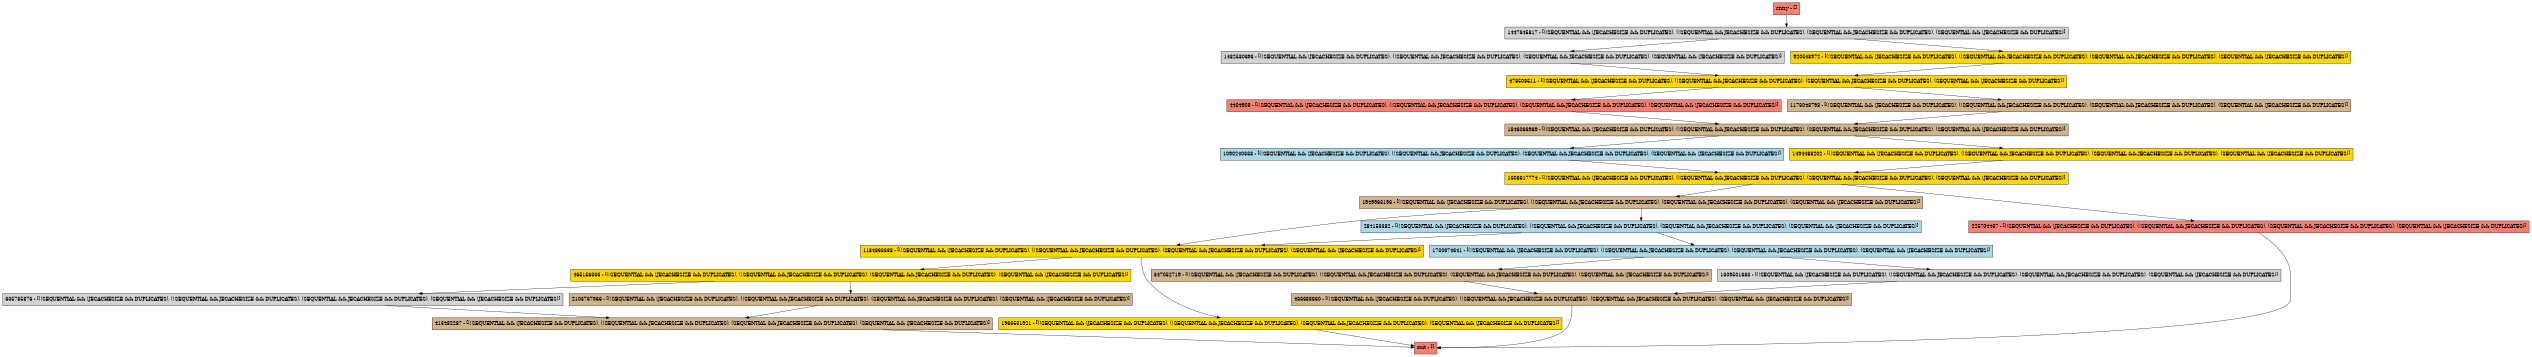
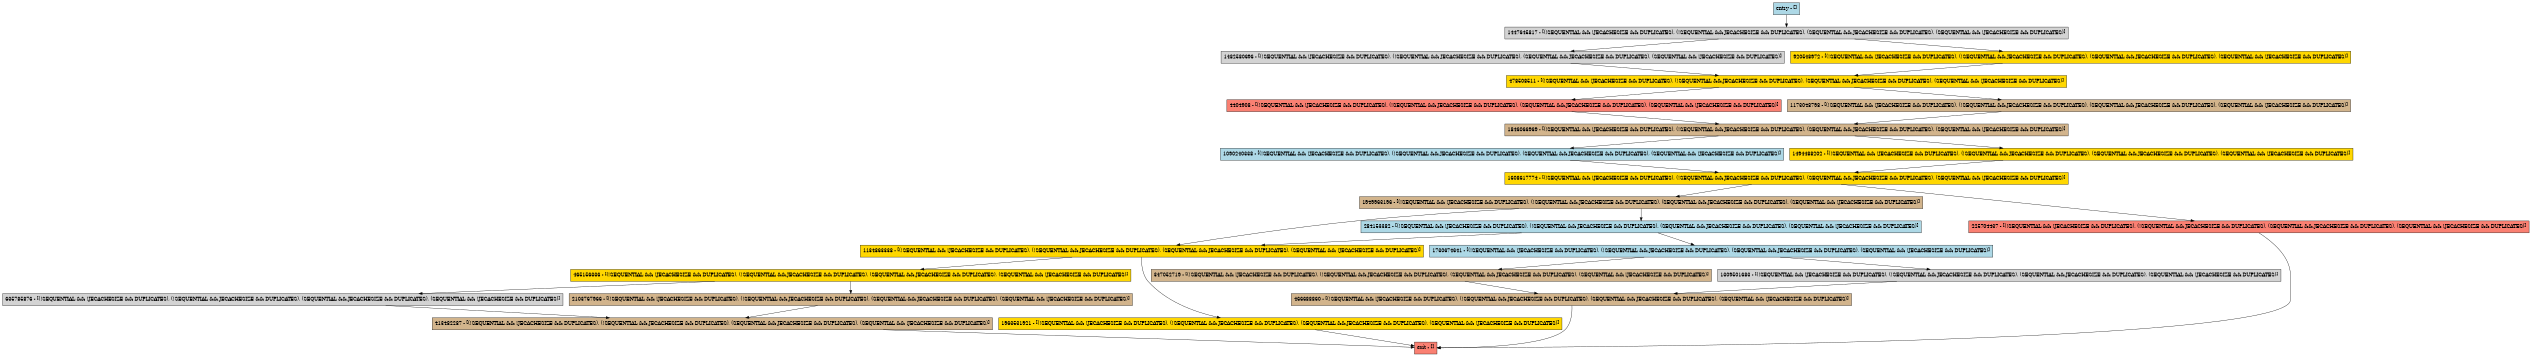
node "entry - []": fillcolor salmon -> lightblue
